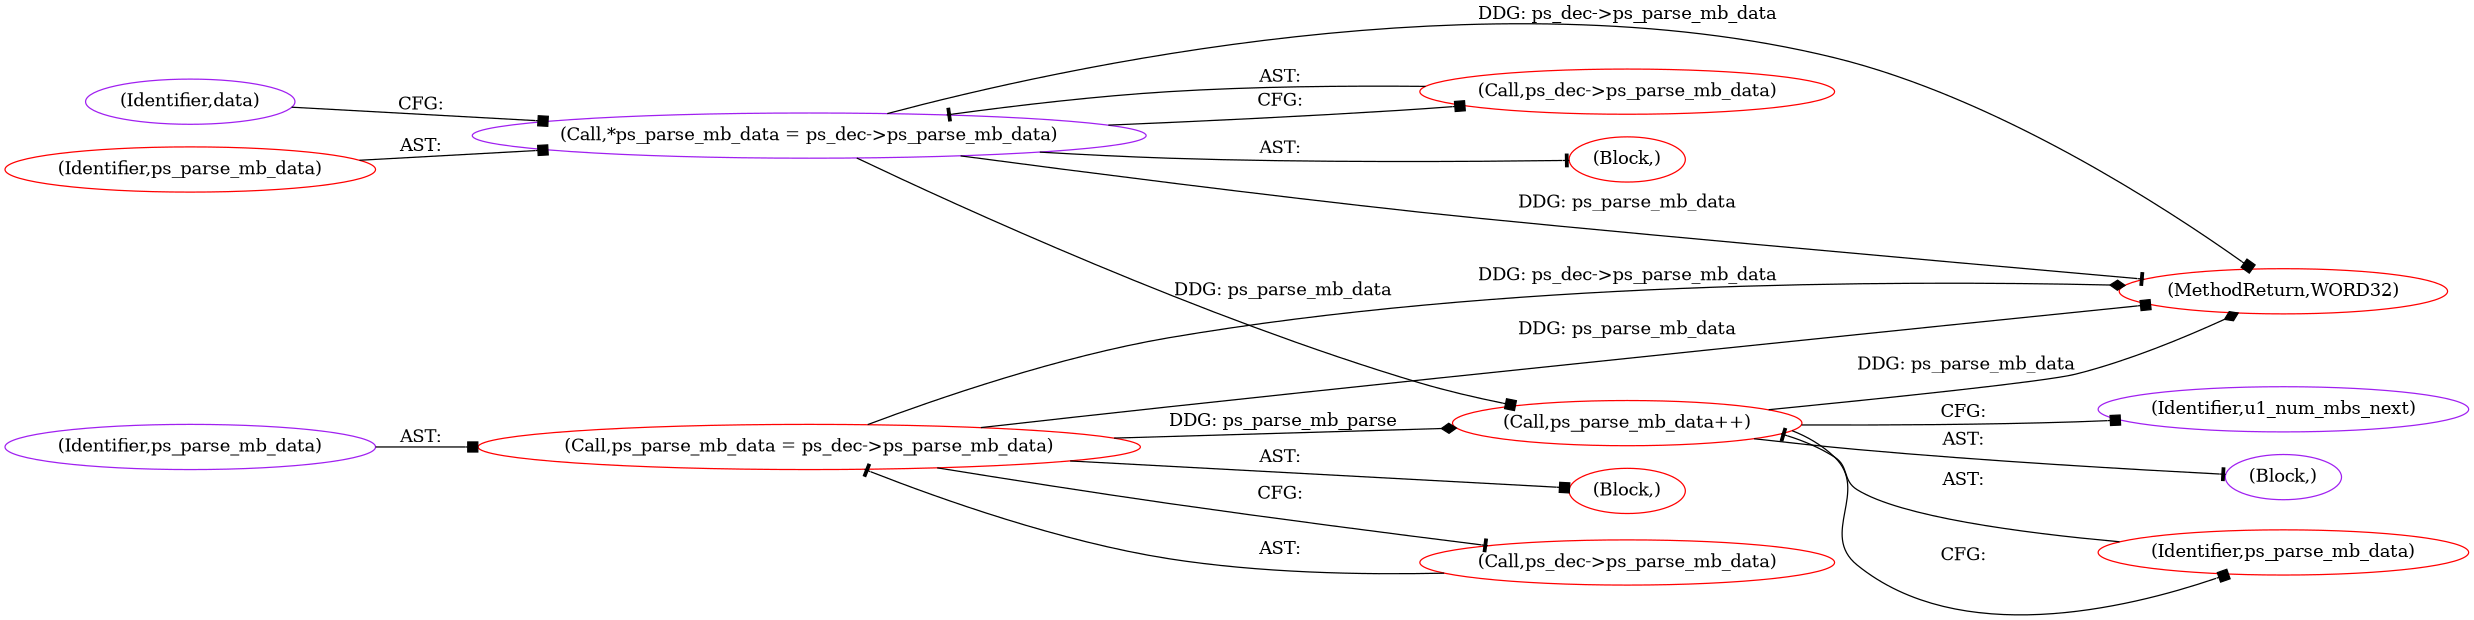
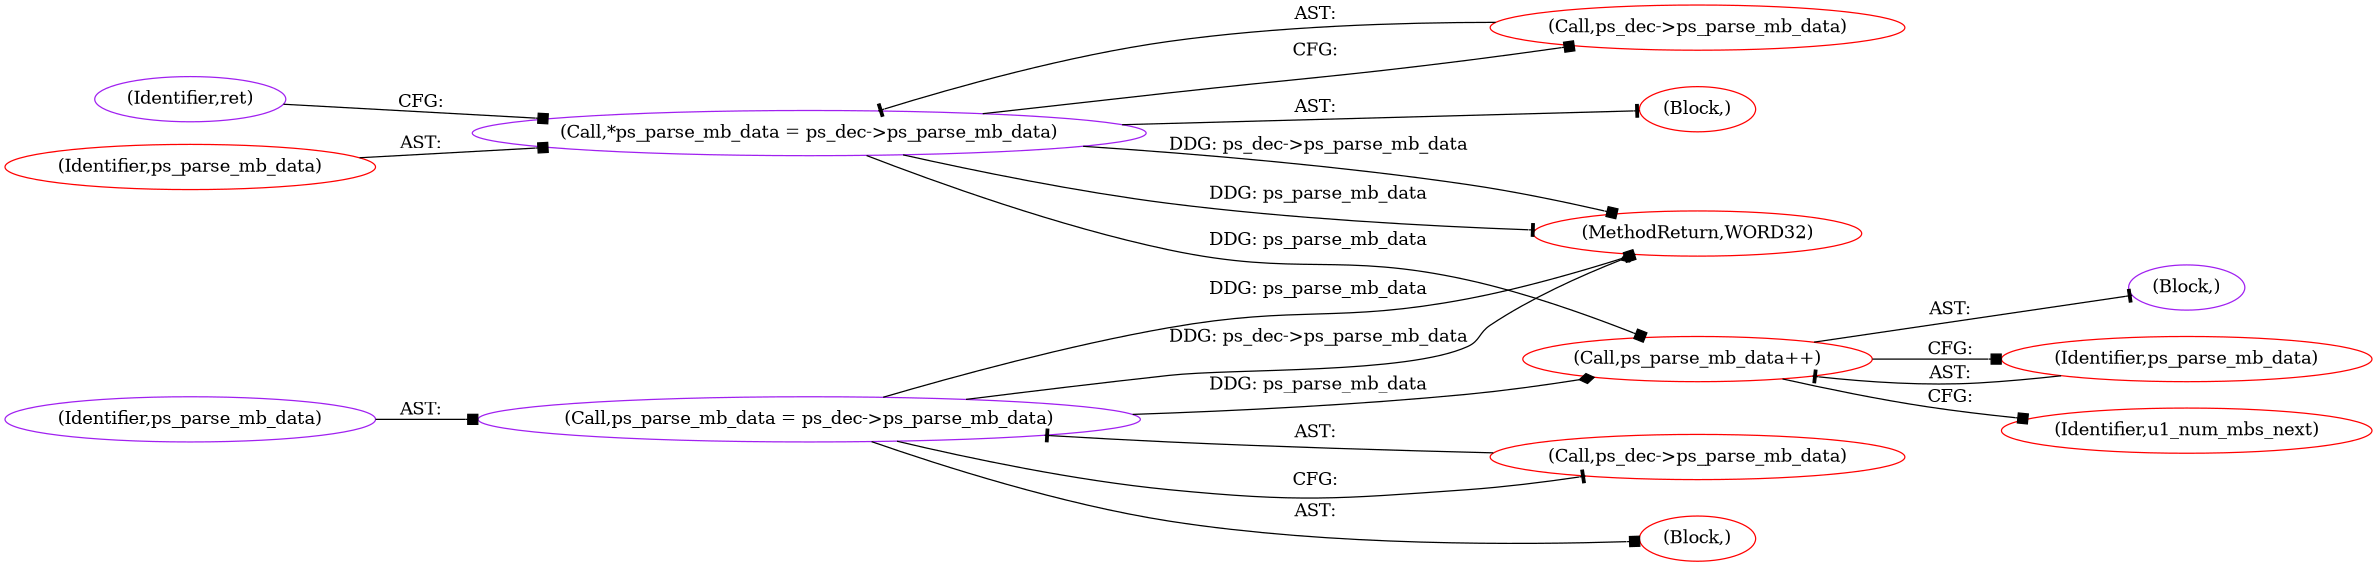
node "(Identifier,data)": label "(Identifier,data)" -> "(Identifier,ret)"
edge "(Call,ps_parse_mb_data++)" -> "(MethodReturn,WORD32)": removed, label "DDG: ps_parse_mb_data"
node "(Identifier,u1_num_mbs_next)": color purple -> red
edge "(Call,ps_parse_mb_data = ps_dec->ps_parse_mb_data)" -> "(Call,ps_parse_mb_data++)": label "DDG: ps_parse_mb_parse" -> "DDG: ps_parse_mb_data"
node "(Call,ps_parse_mb_data = ps_dec->ps_parse_mb_data)": color red -> purple
